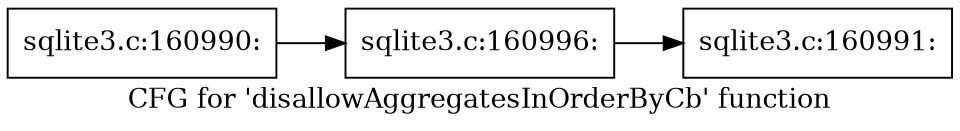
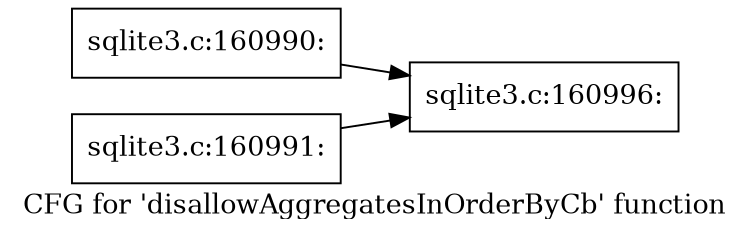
edge "sqlite3.c:160996:" -> "sqlite3.c:160991:": reversed
